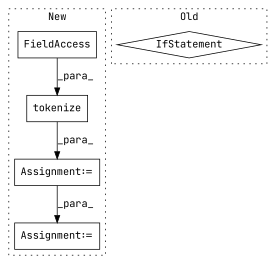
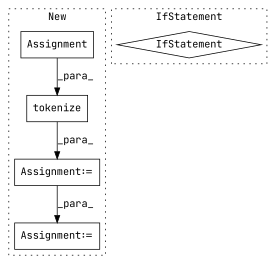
cluster "Old": label "Old" -> "IfStatement"
node "FieldAccess": label "FieldAccess" -> "Assignment"
